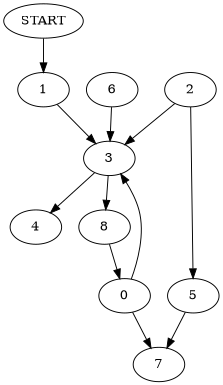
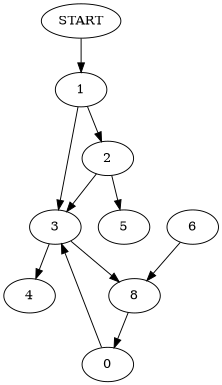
edge "6" -> "3": now "6" -> "8"
edge "1" -> "2": added
node "7": removed
